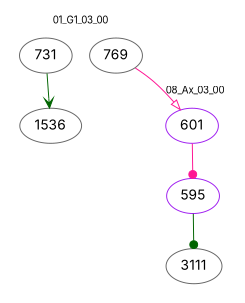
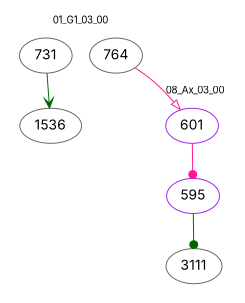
node "769": label "769" -> "764"
